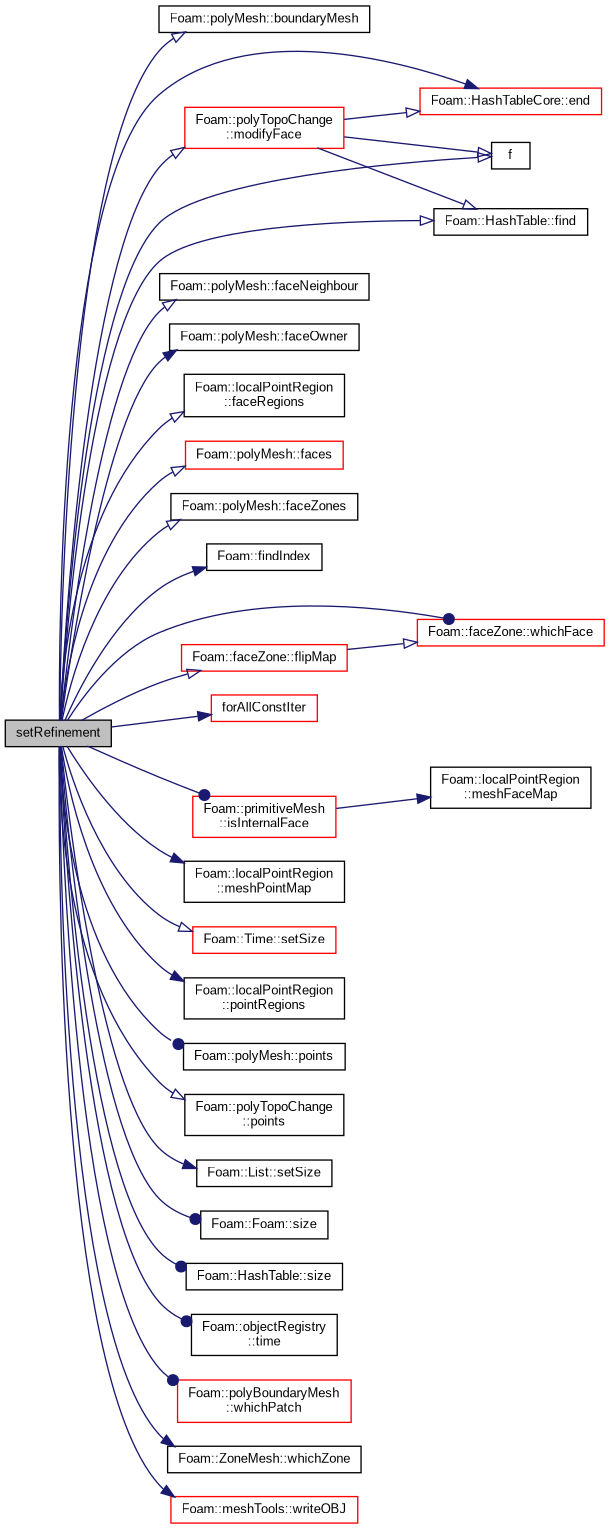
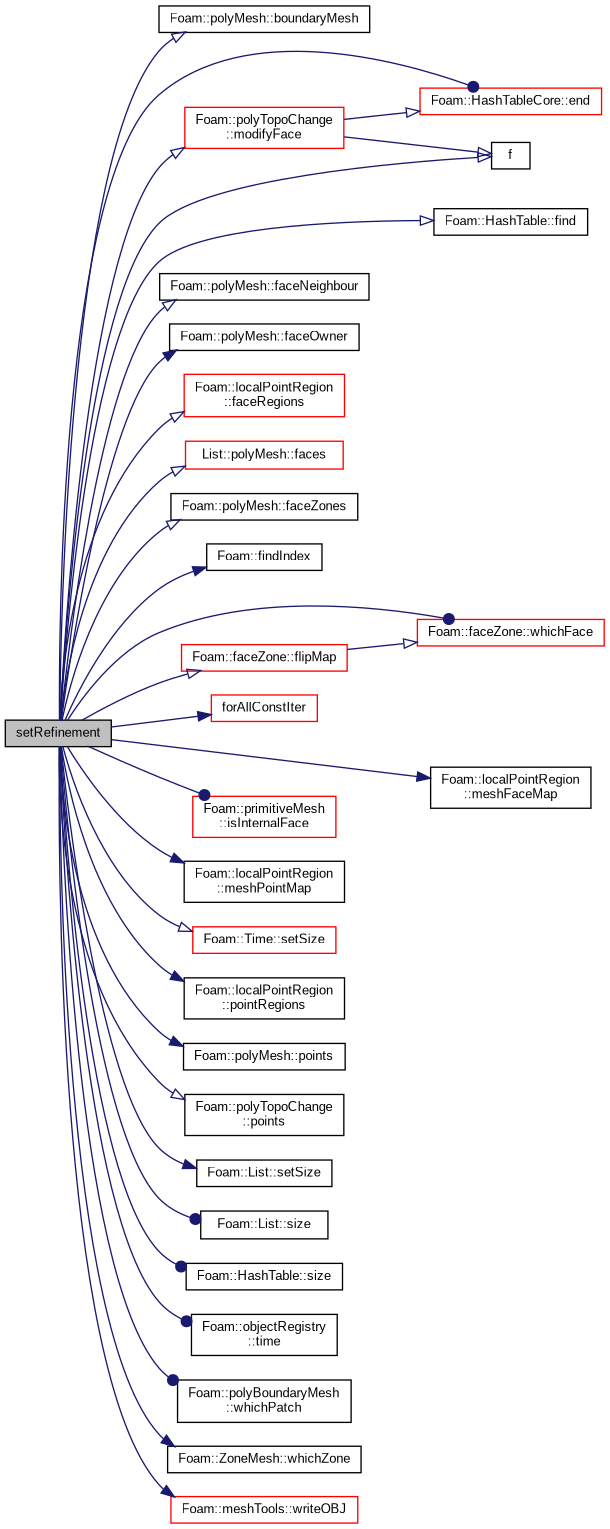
edge "setRefinement" -> "Foam::HashTableCore::end": arrowhead normal -> dot
edge "Foam::polyTopoChange ::modifyFace" -> "Foam::HashTable::find": removed
node "Foam::localPointRegion ::faceRegions": color black -> red
node "Foam::polyMesh::faces": label "Foam::polyMesh::faces" -> "List::polyMesh::faces"
edge "Foam::primitiveMesh ::isInternalFace" -> "Foam::localPointRegion ::meshFaceMap": now "setRefinement" -> "Foam::localPointRegion ::meshFaceMap"
edge "setRefinement" -> "Foam::polyMesh::points": arrowhead dot -> normal
node "Foam::Foam::size": label "Foam::Foam::size" -> "Foam::List::size"
node "Foam::polyBoundaryMesh ::whichPatch": color red -> black
